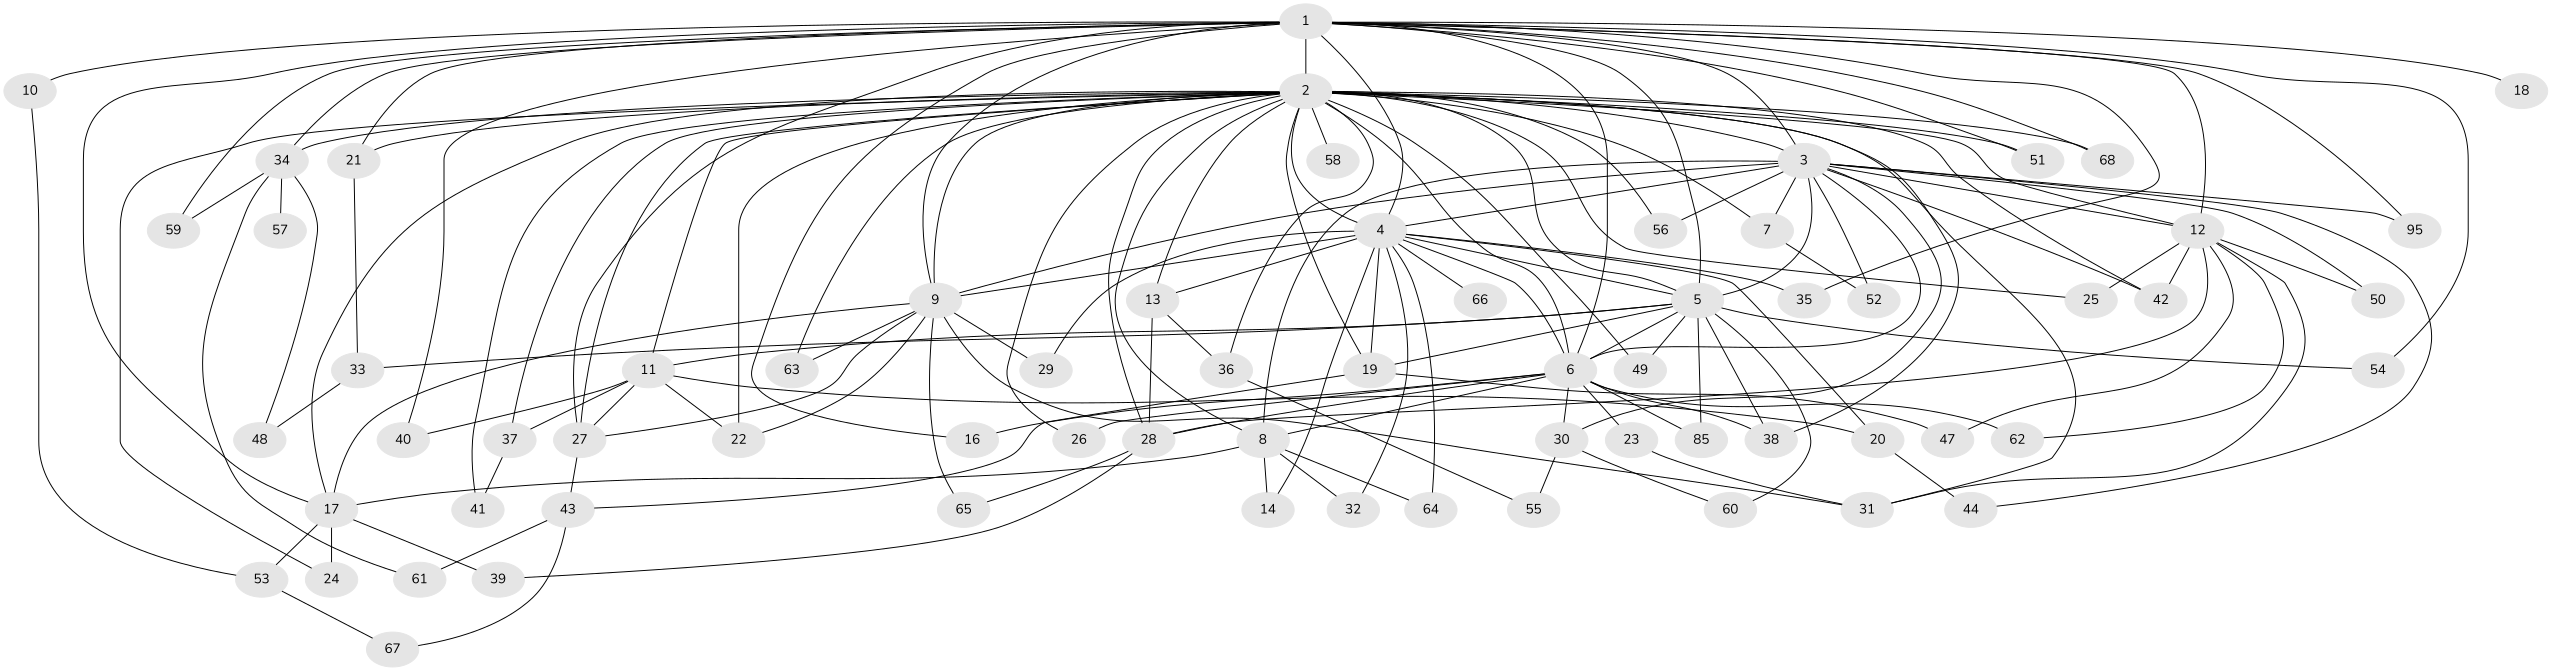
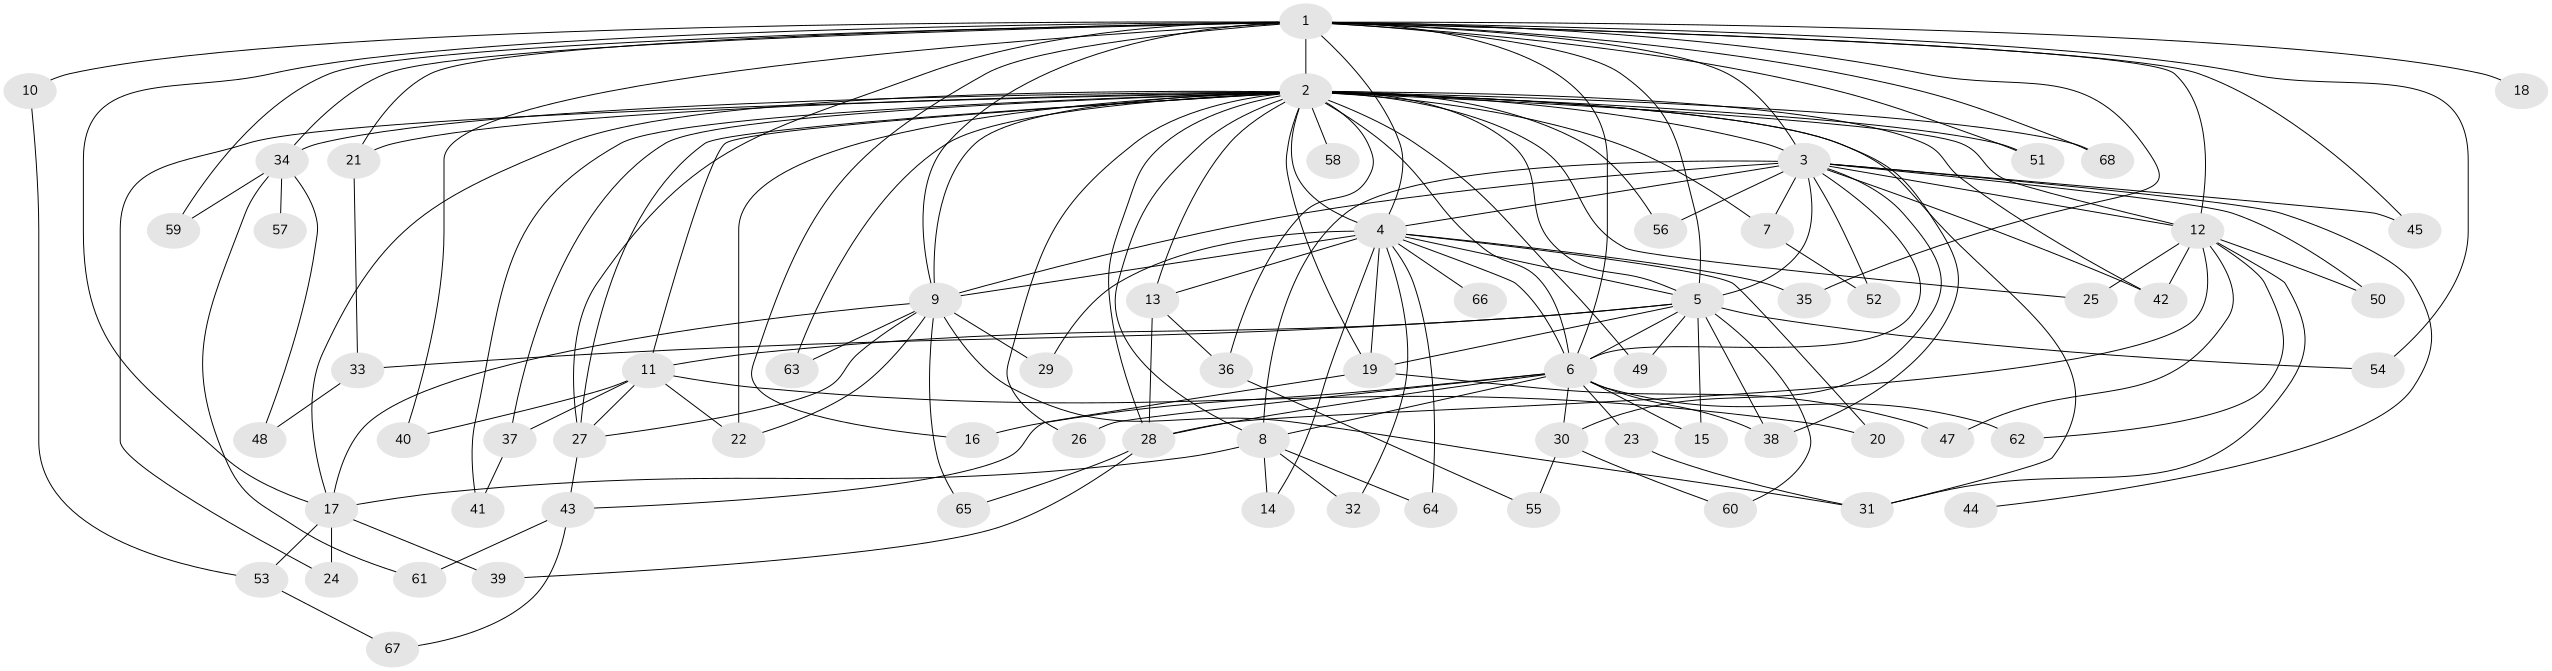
node "95": label "95" -> "45"
node "85": label "85" -> "15"
edge "20" -- "44": removed
